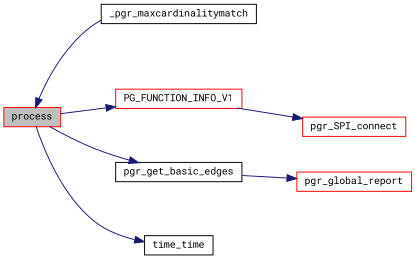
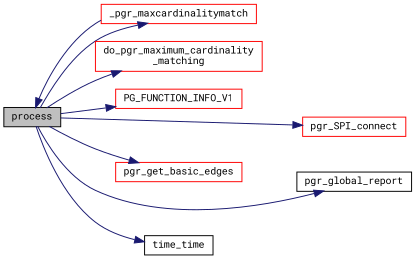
node "_pgr_maxcardinalitymatch": color black -> red
edge "process" -> "_pgr_maxcardinalitymatch": added
node "do_pgr_maximum_cardinality _matching": added
edge "PG_FUNCTION_INFO_V1" -> "pgr_SPI_connect": now "process" -> "pgr_SPI_connect"
node "process": color red -> black
node "pgr_get_basic_edges": color black -> red
edge "pgr_get_basic_edges" -> "pgr_global_report": now "process" -> "pgr_global_report"
node "pgr_global_report": color red -> black
